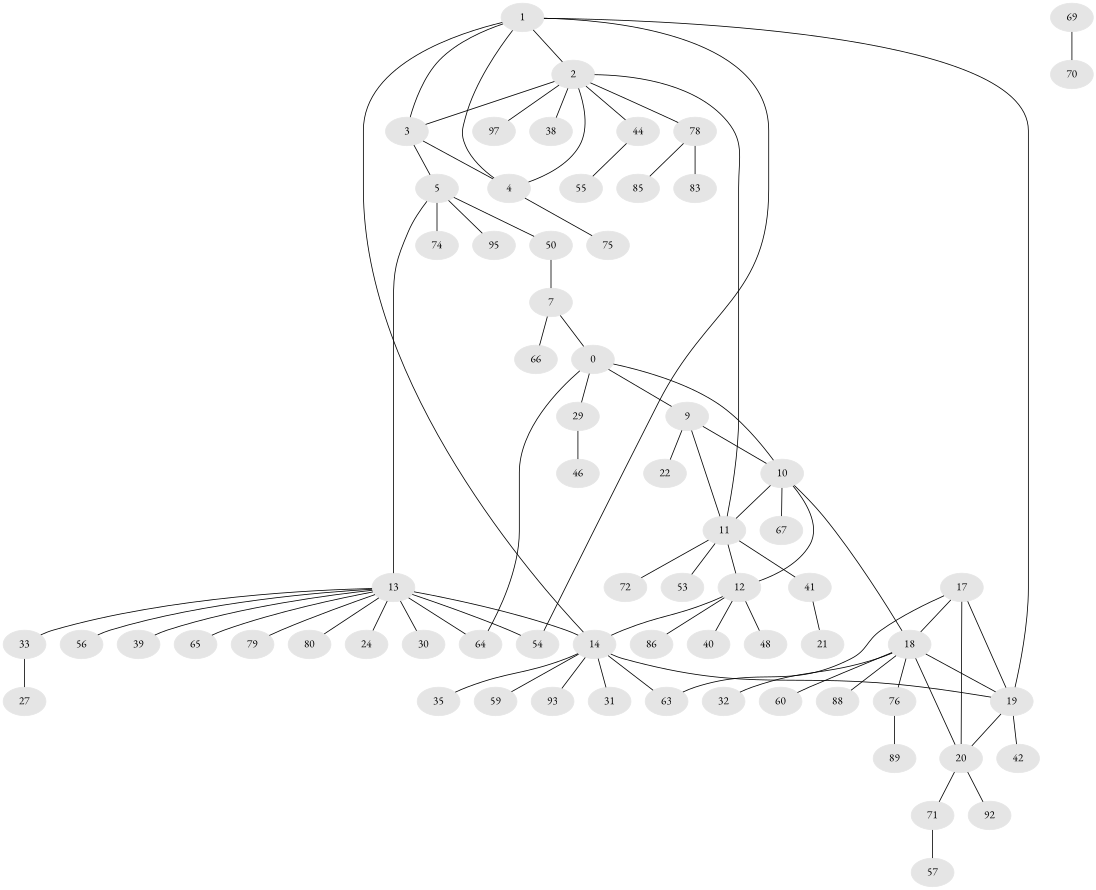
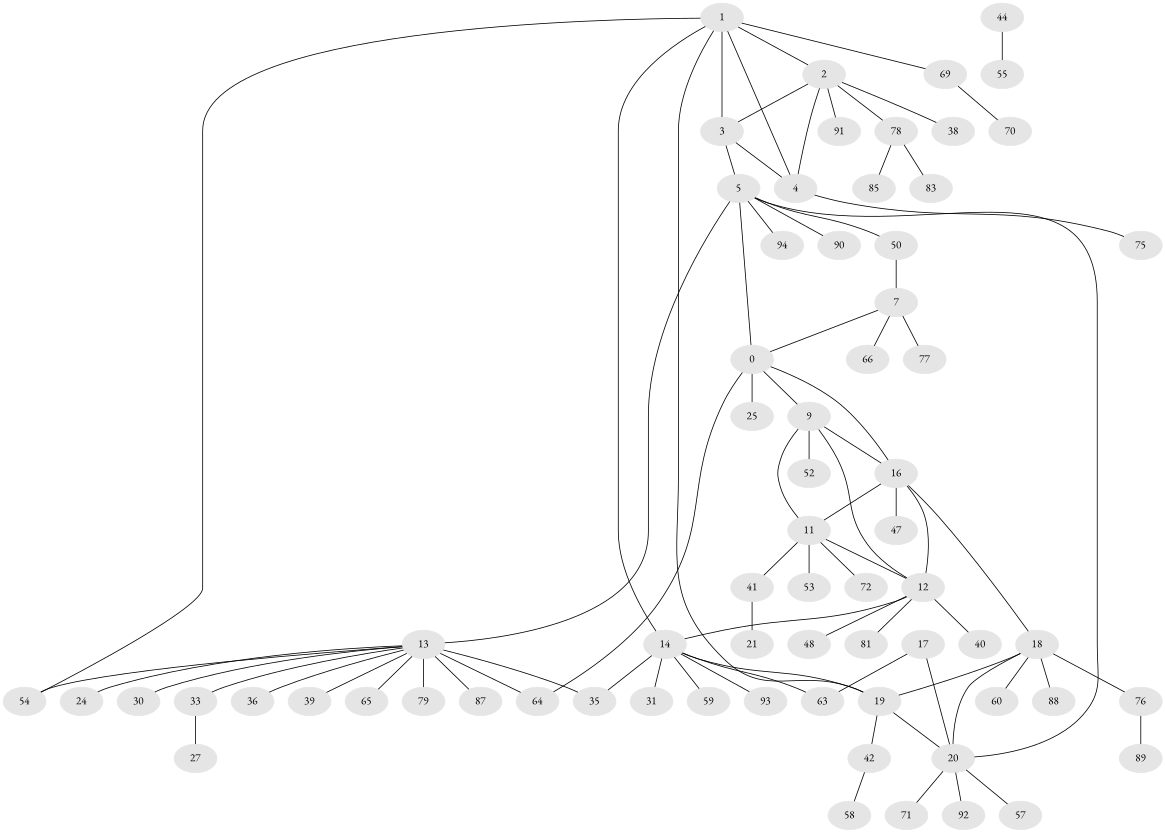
edge "1" -- "69": added
edge "2" -- "44": removed
node "97": label "97" -> "91"
node "74": label "74" -> "94"
node "95": label "95" -> "90"
edge "2" -- "11": removed
edge "5" -- "0": added
node "77": added
edge "5" -- "20": added
node "29": label "29" -> "25"
node "46": removed
node "22": label "22" -> "52"
node "10": label "10" -> "16"
edge "9" -- "12": added
node "67": label "67" -> "47"
edge "13" -- "14": now "13" -- "35"
edge "17" -- "18": removed
node "56": label "56" -> "36"
node "80": label "80" -> "87"
node "86": label "86" -> "81"
edge "17" -- "19": removed
node "32": removed
node "58": added
edge "71" -- "57": now "20" -- "57"
